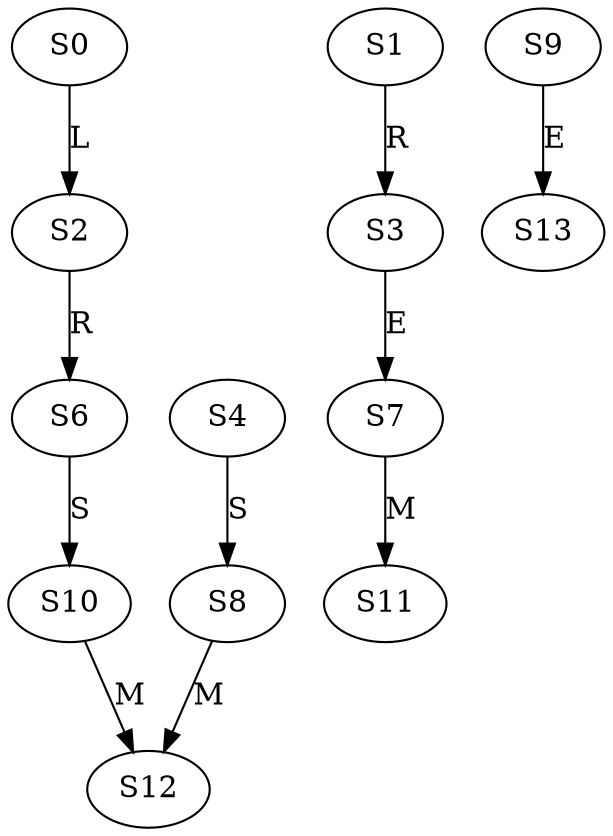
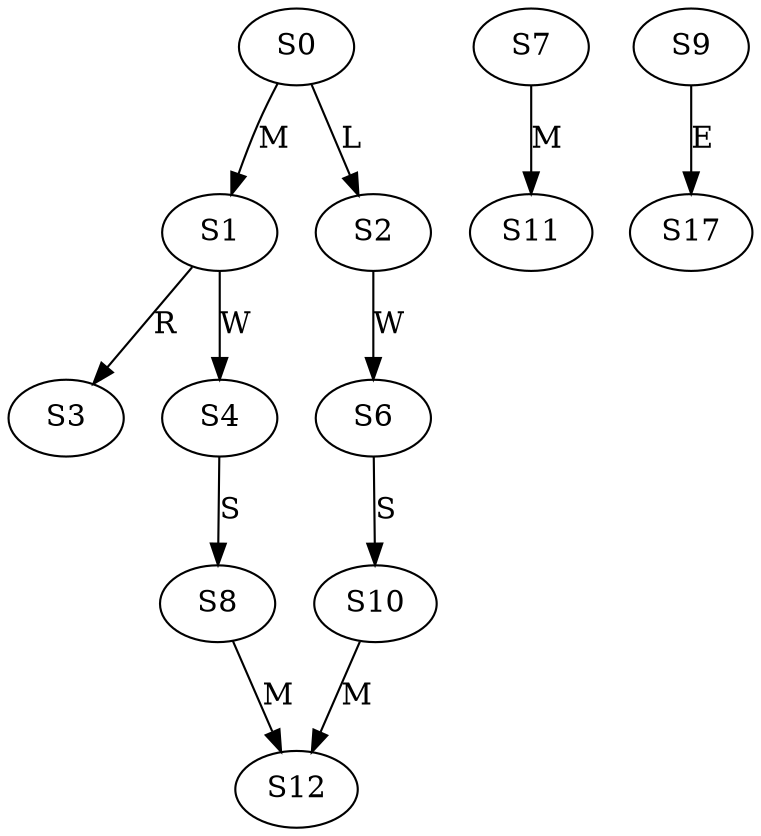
edge "S0" -> "S1": added, label "M"
node "S13": label "S13" -> "S17"
edge "S1" -> "S4": added, label "W"
edge "S3" -> "S7": removed, label "E"
edge "S2" -> "S6": label "R" -> "W"
